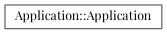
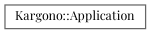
node "Application::Application": label "Application::Application" -> "Kargono::Application"
